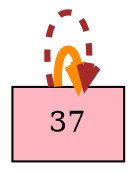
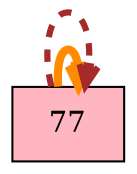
node "37": label "37" -> "77"
